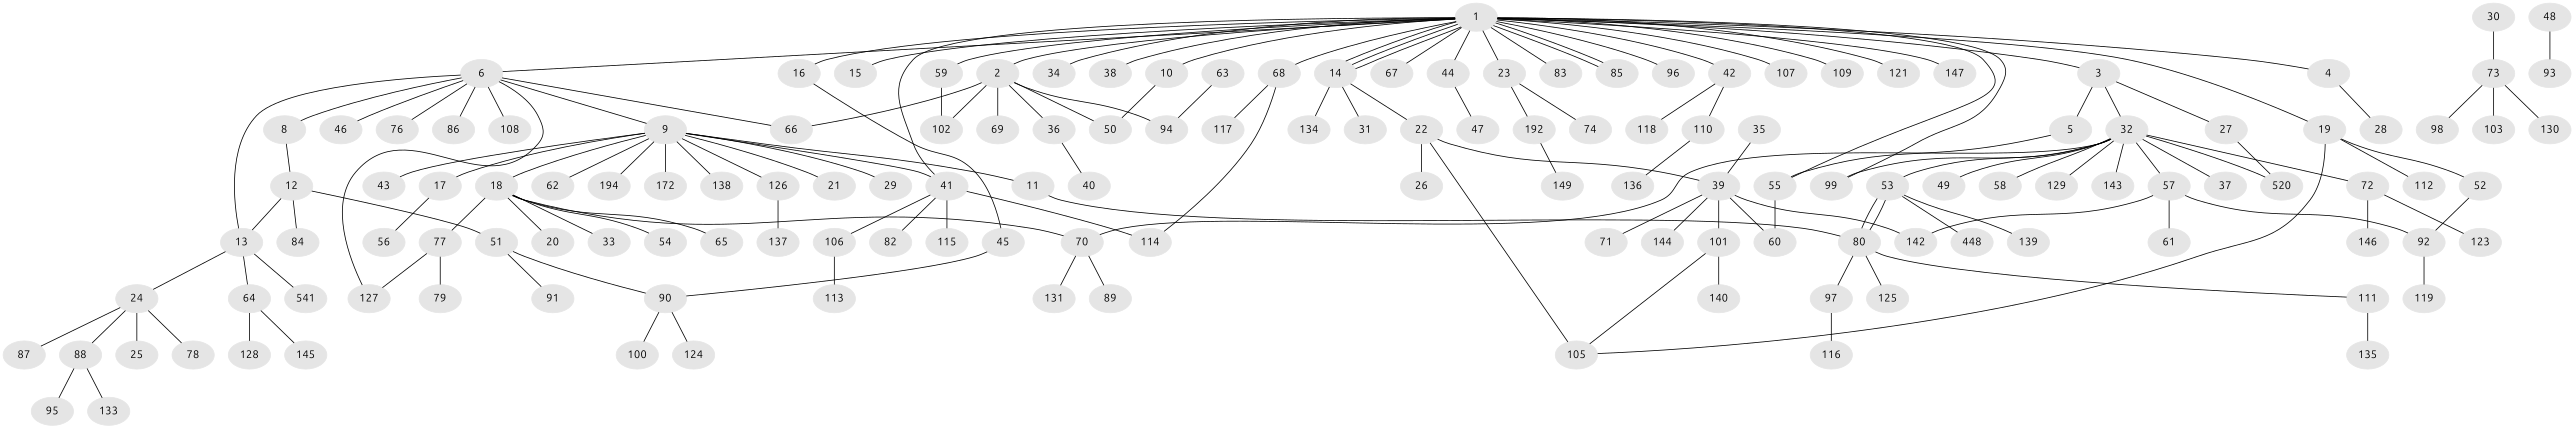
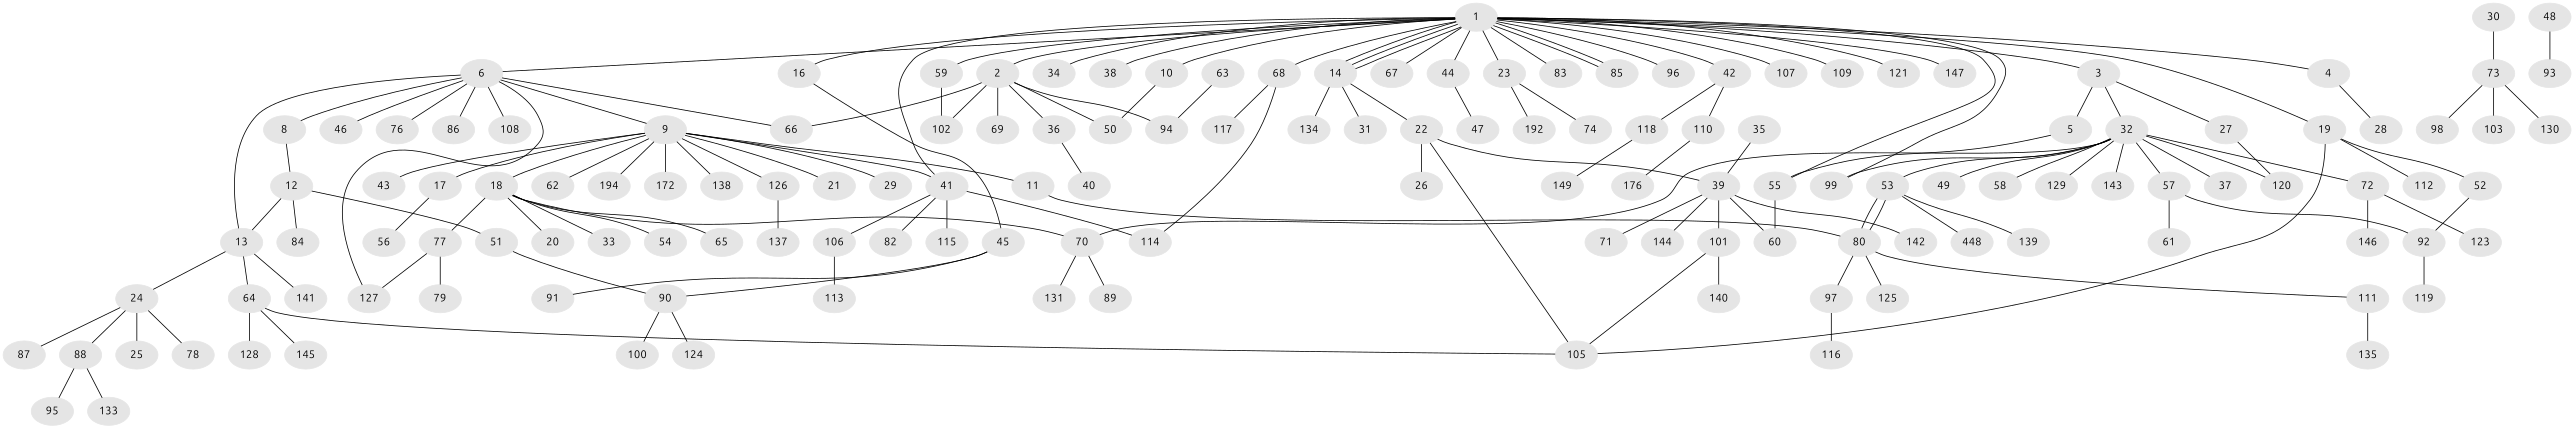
node "15": removed
edge "192" -- "149": now "118" -- "149"
node "136": label "136" -> "176"
node "520": label "520" -> "120"
edge "57" -- "142": removed
edge "51" -- "91": now "45" -- "91"
node "541": label "541" -> "141"
edge "64" -- "105": added
